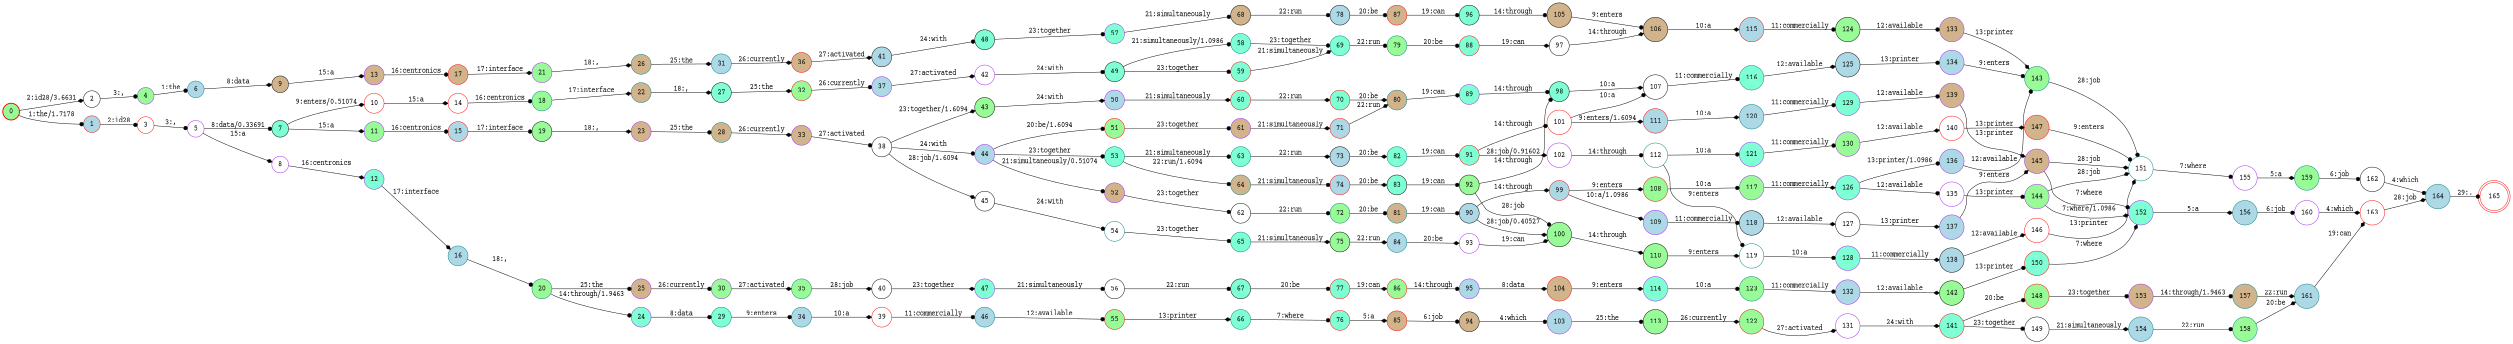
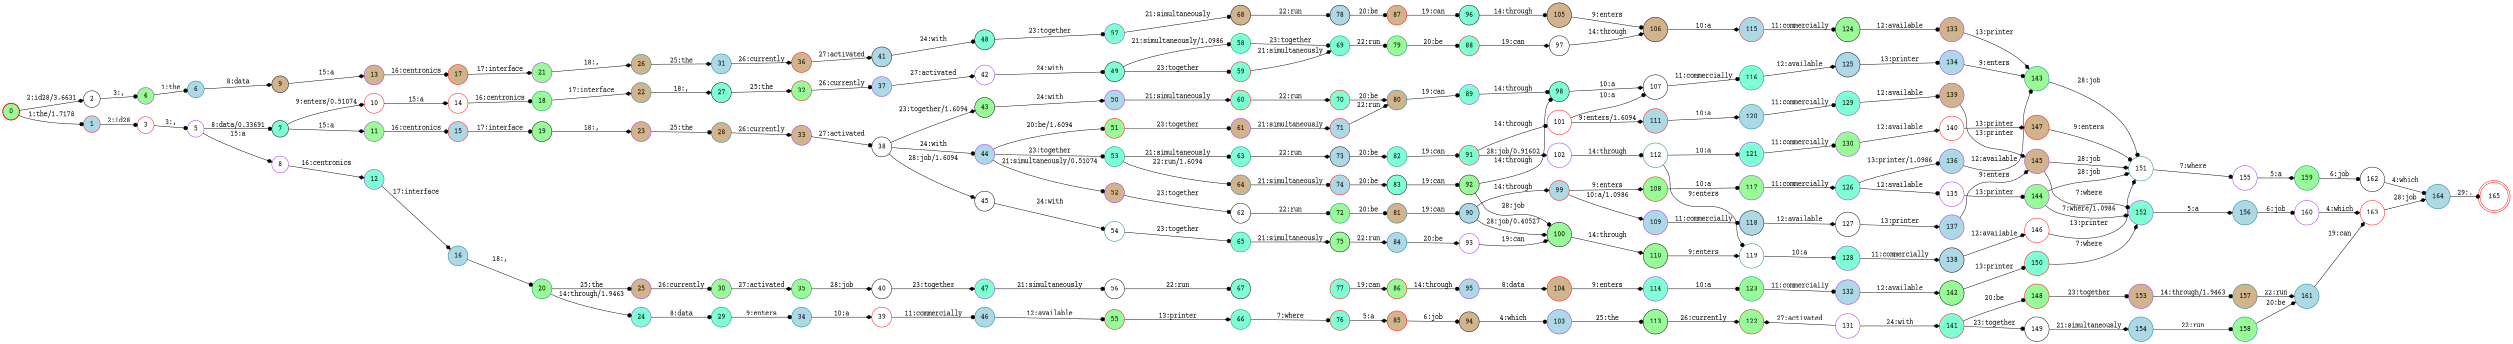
edge "67" -> "77": removed, label "20:be"
edge "122" -> "131": reversed
